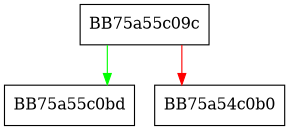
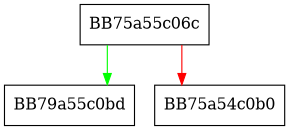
node "BB75a55c09c": label "BB75a55c09c" -> "BB75a55c06c"
node "BB75a55c0bd": label "BB75a55c0bd" -> "BB79a55c0bd"
